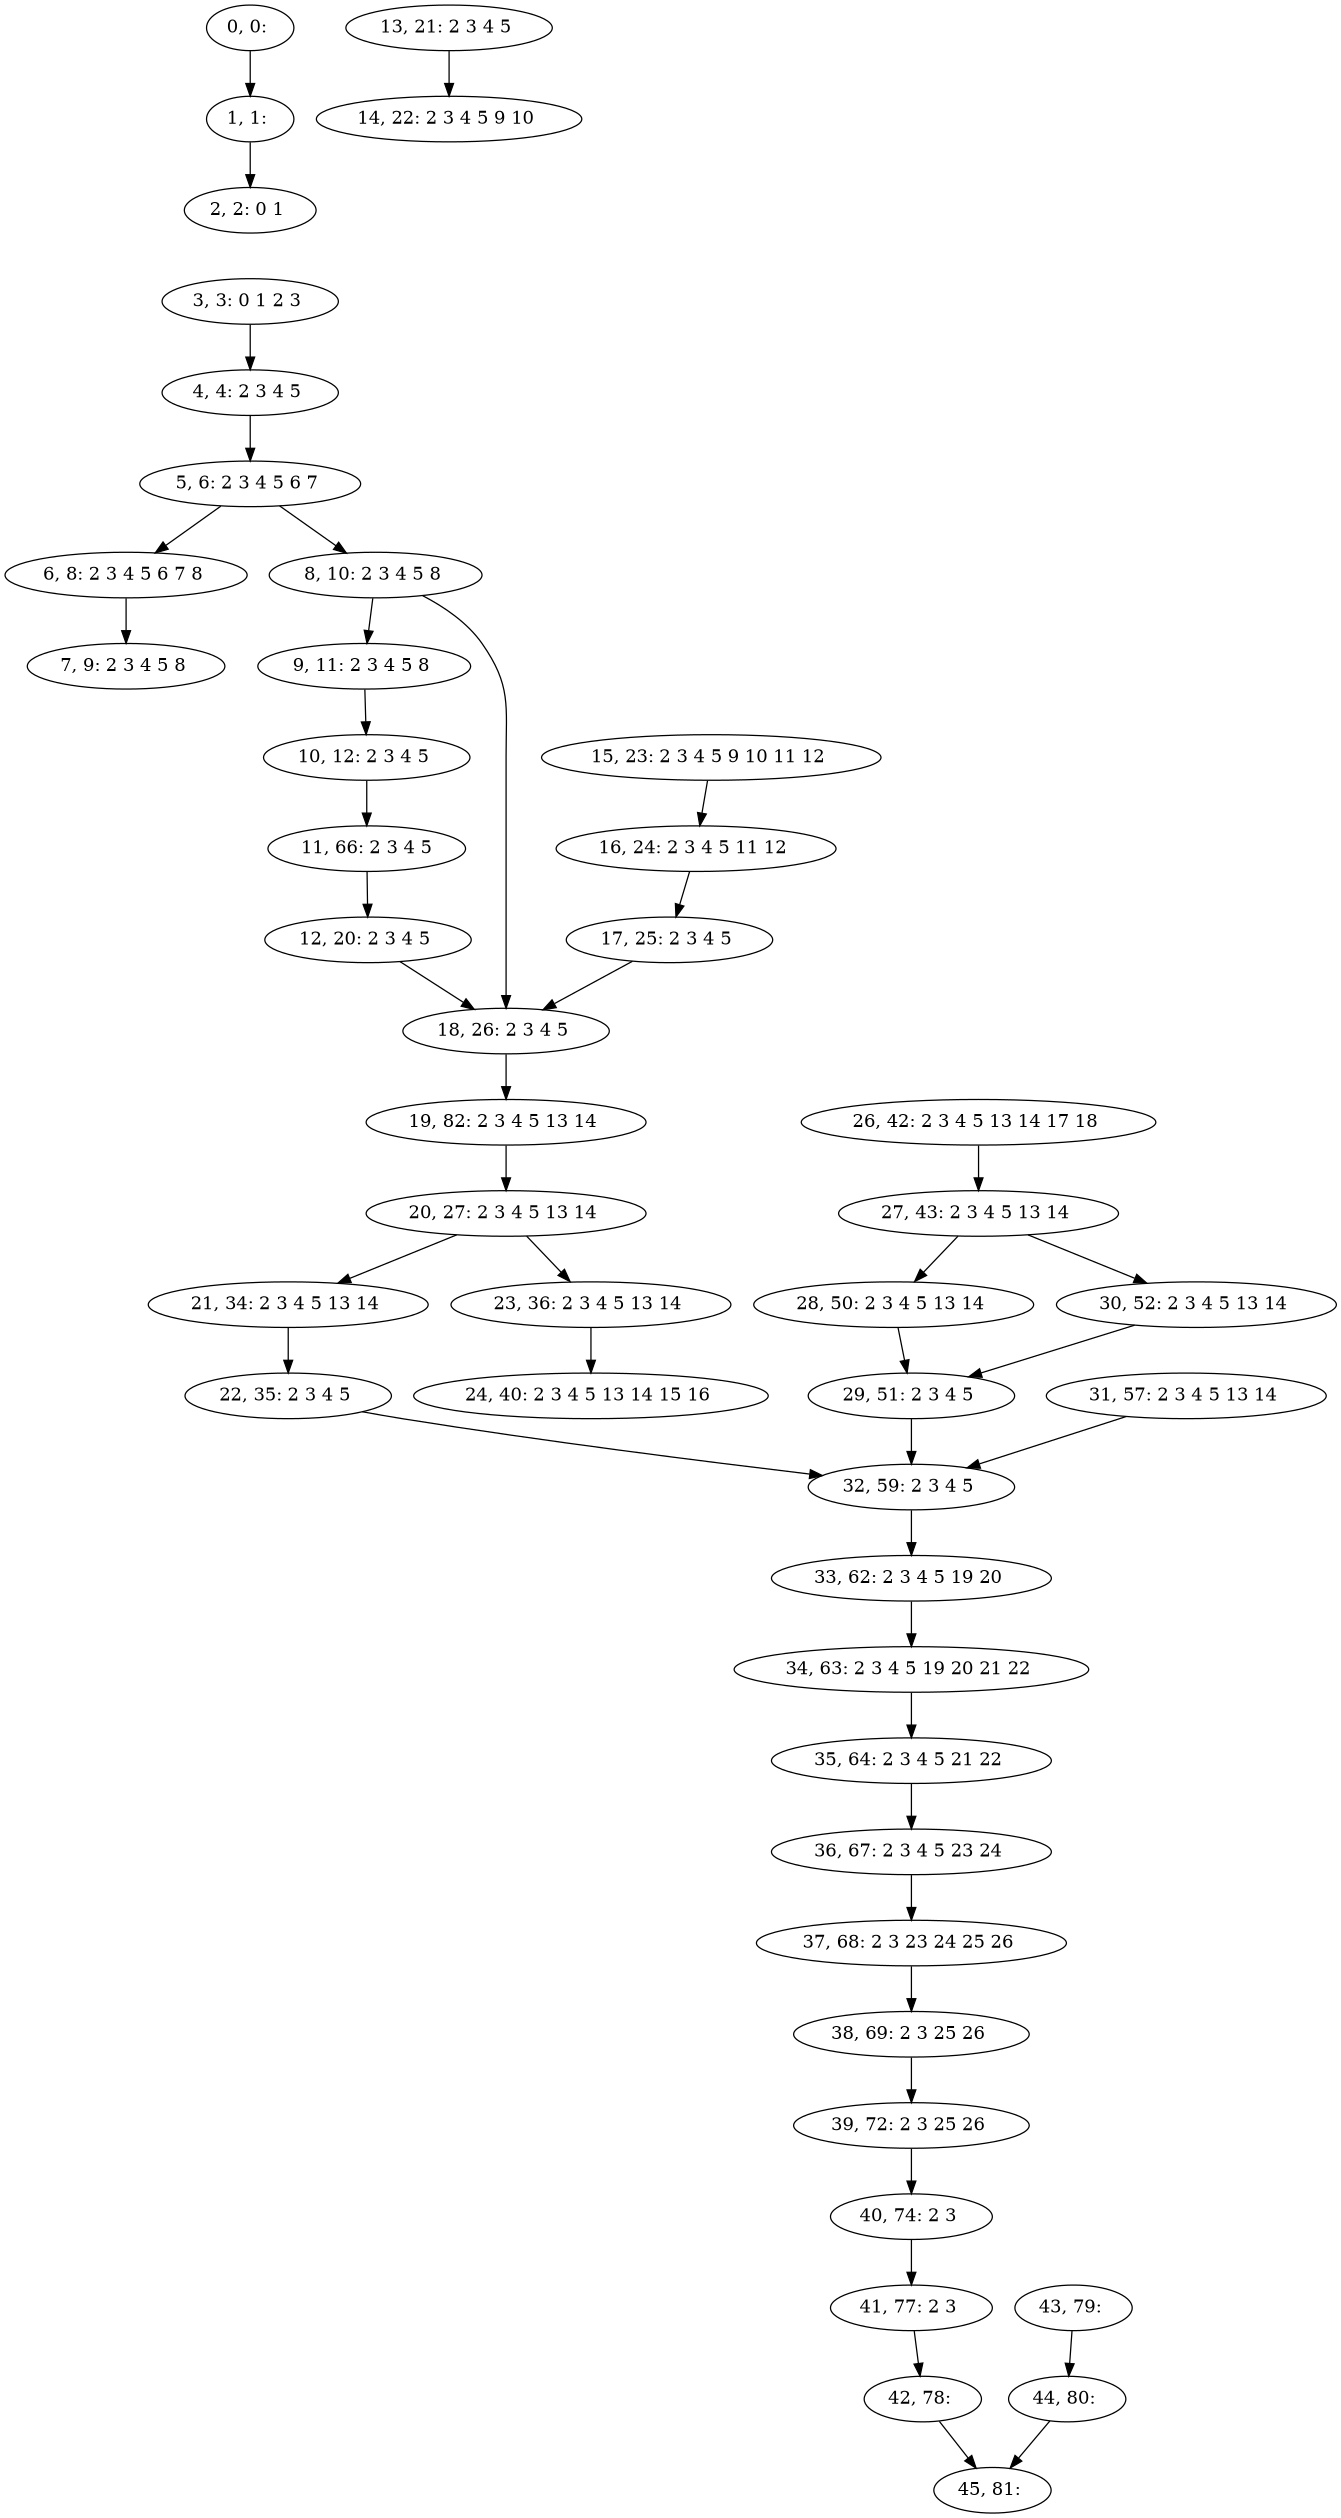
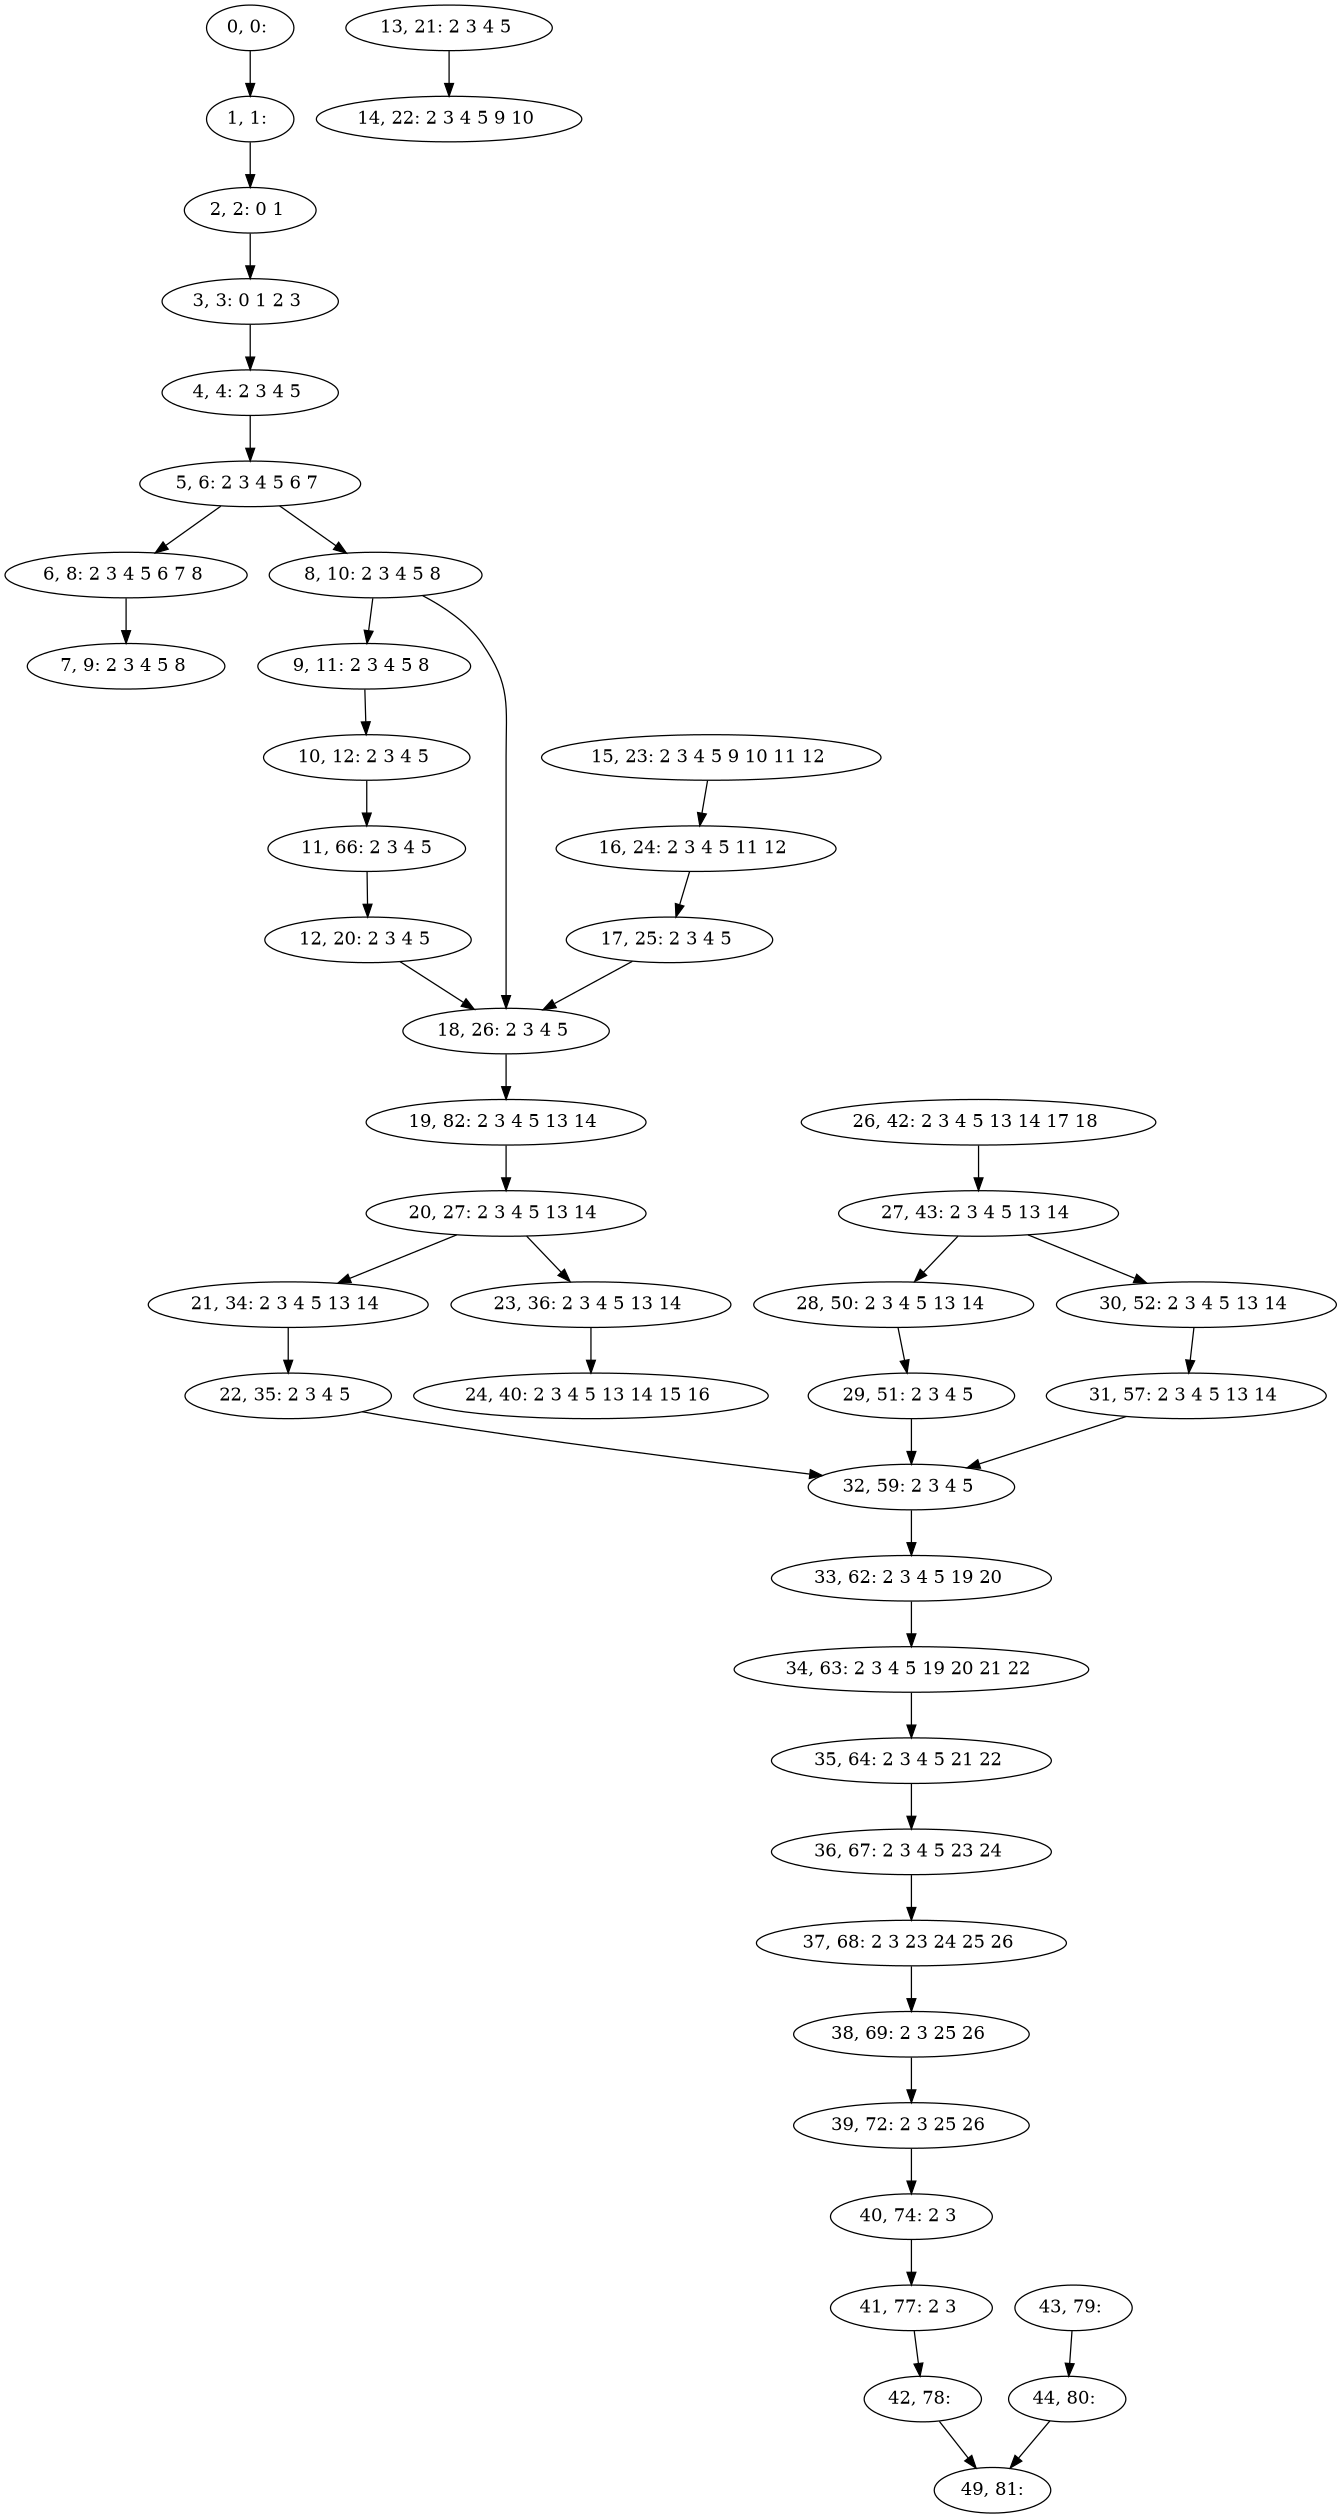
edge "2, 2: 0 1" -> "3, 3: 0 1 2 3": added
edge "30, 52: 2 3 4 5 13 14" -> "29, 51: 2 3 4 5": now "30, 52: 2 3 4 5 13 14" -> "31, 57: 2 3 4 5 13 14"
node "45, 81:": label "45, 81:" -> "49, 81:"
